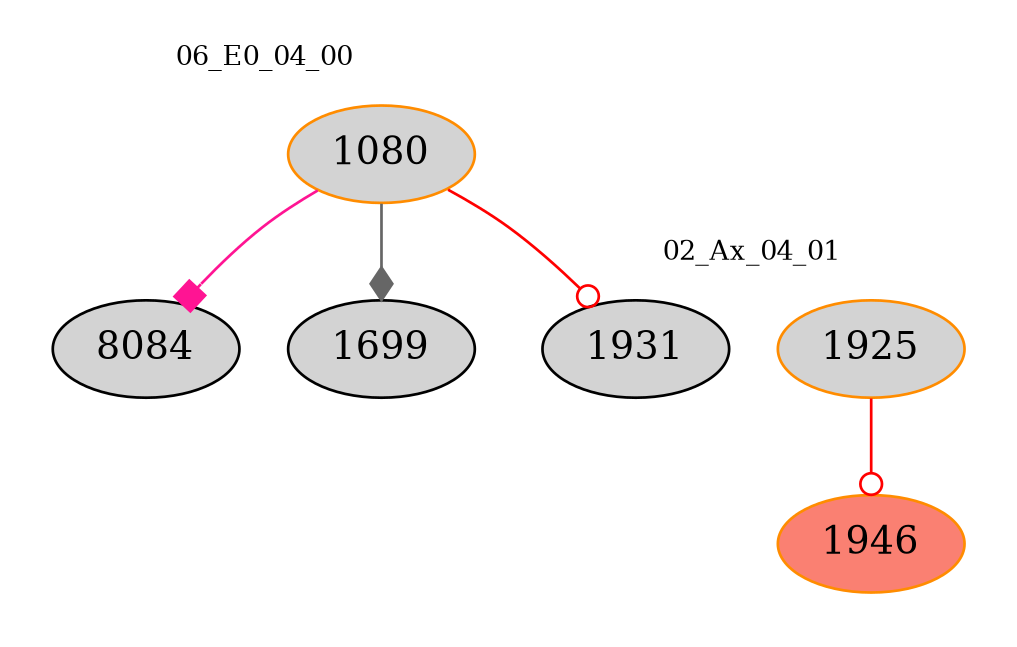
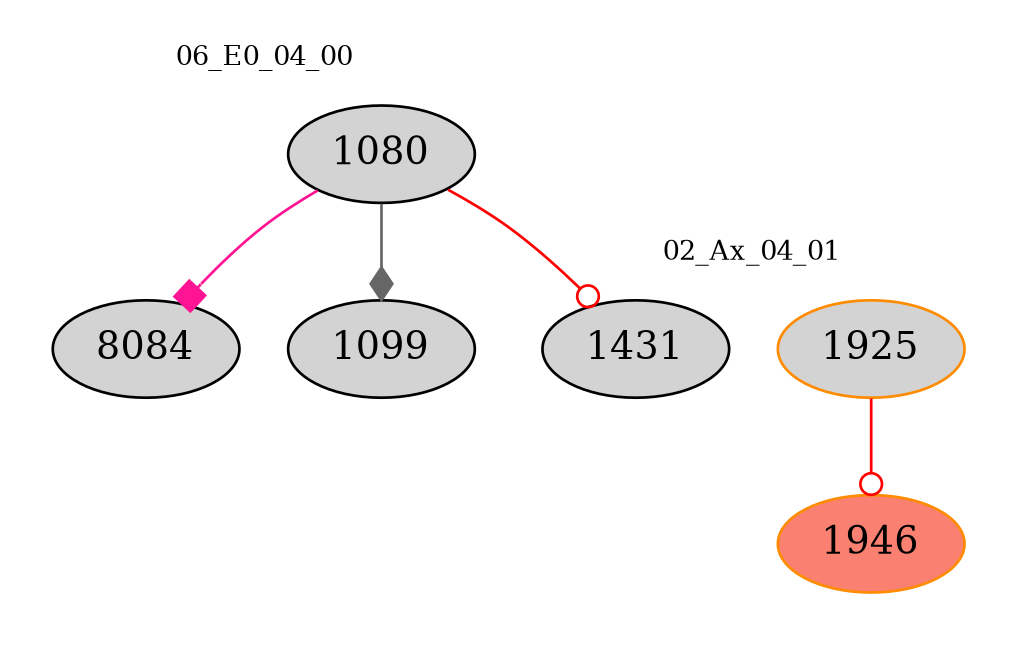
node "1080": color darkorange -> black
node "1699": label "1699" -> "1099"
node "1931": label "1931" -> "1431"
